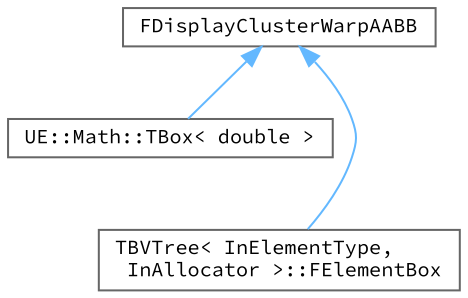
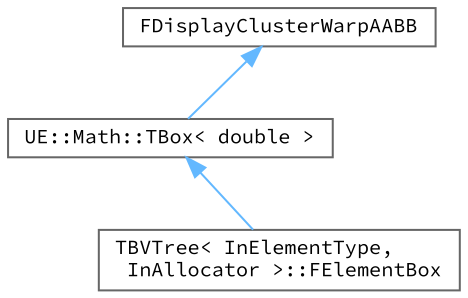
edge "TBVTree< InElementType, InAllocator >::FElementBox" -> "FDisplayClusterWarpAABB": now "TBVTree< InElementType, InAllocator >::FElementBox" -> "UE::Math::TBox< double >"
